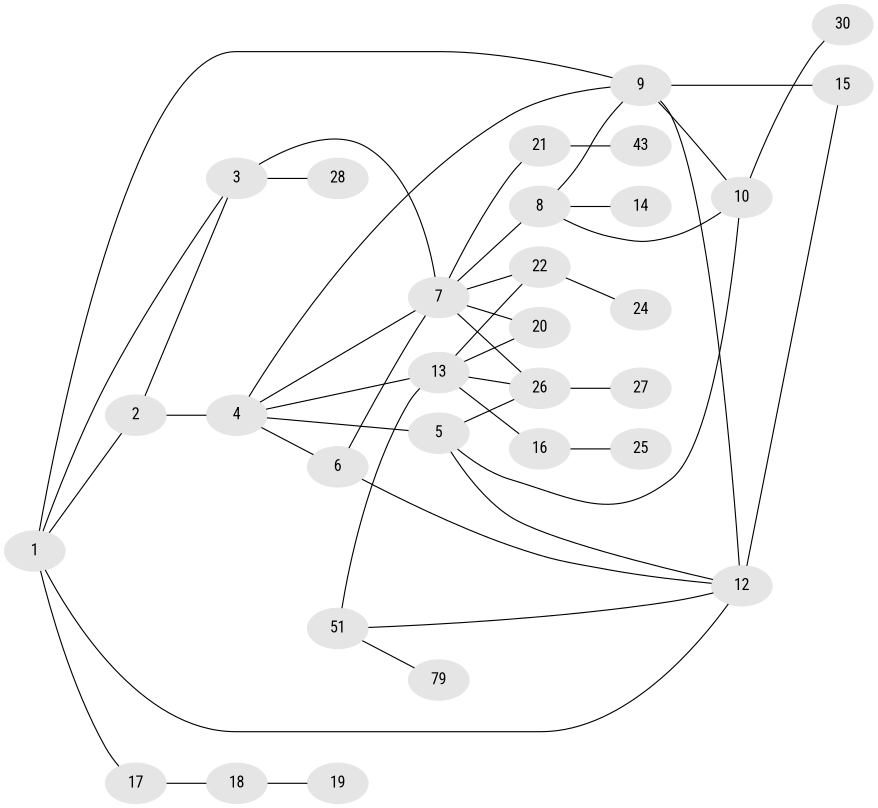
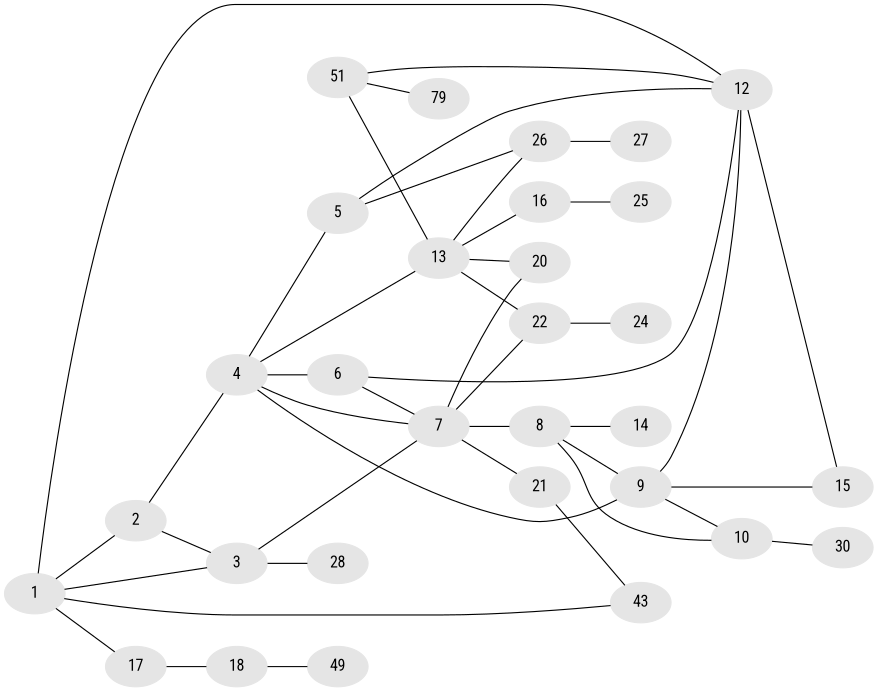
edge "9" -- "1": now "43" -- "1"
edge "7" -- "26": removed
edge "10" -- "5": removed
node "19": label "19" -> "49"
